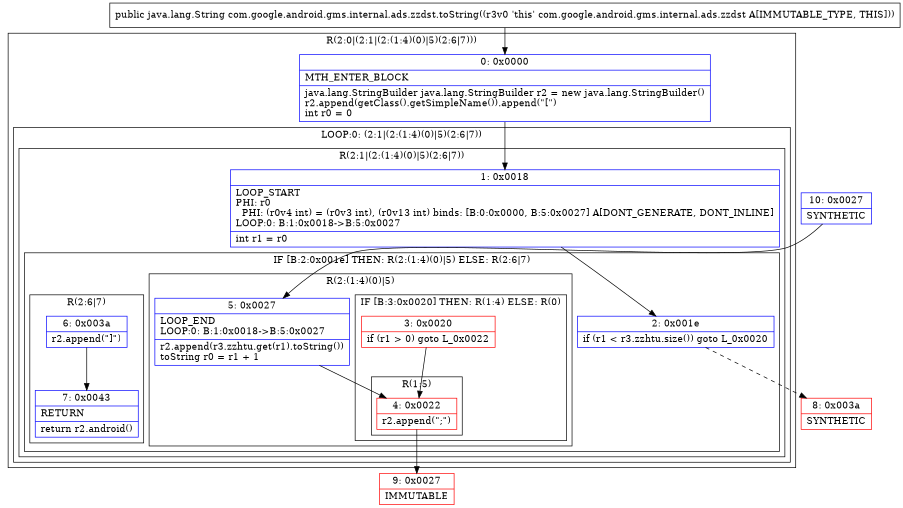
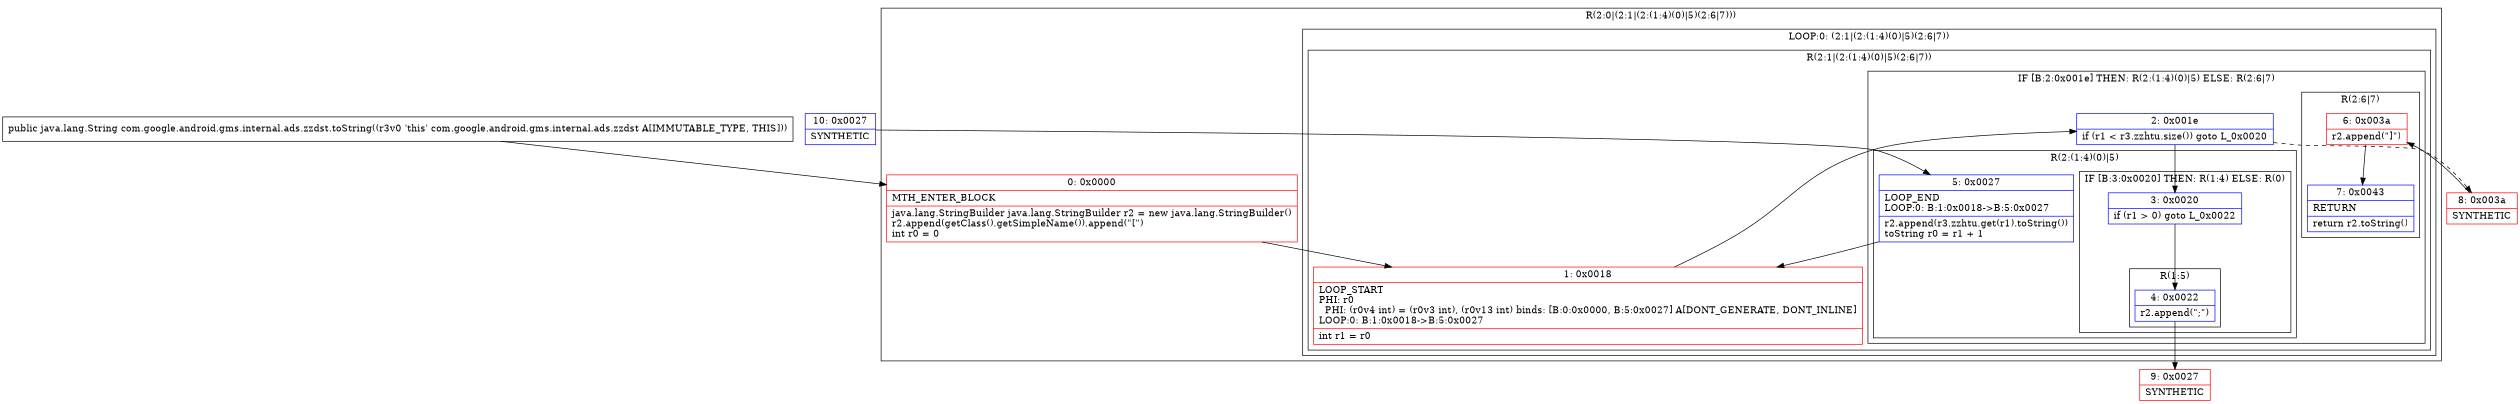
node "0: 0x0000": color blue -> red
edge "2: 0x001e" -> "3: 0x0020": added
edge "8: 0x003a" -> "6: 0x003a": added
node "1: 0x0018": color blue -> red
node "6: 0x003a": color blue -> red
node "3: 0x0020": color red -> blue
edge "5: 0x0027" -> "4: 0x0022": now "5: 0x0027" -> "1: 0x0018"
node "4: 0x0022": color red -> blue
node "7: 0x0043": text "return r2.android()" -> "return r2.toString()"
node "9: 0x0027": text "IMMUTABLE" -> "SYNTHETIC"
